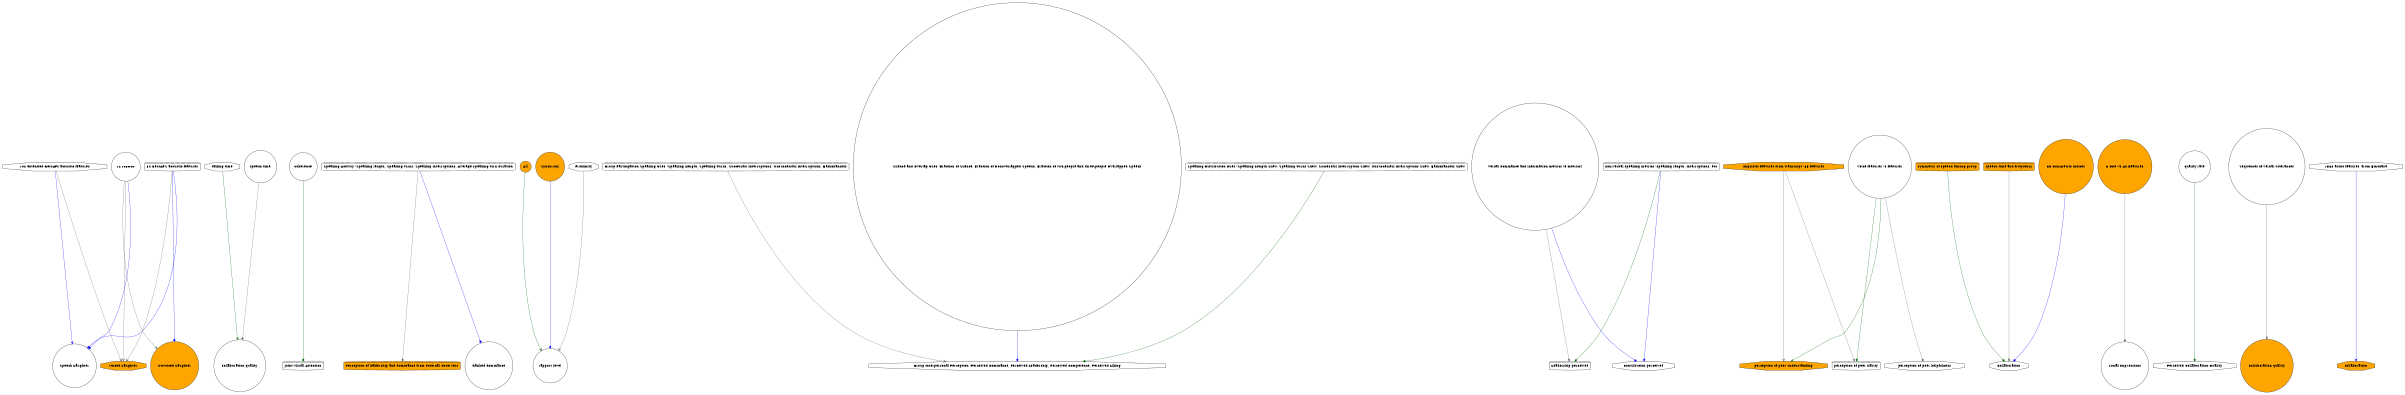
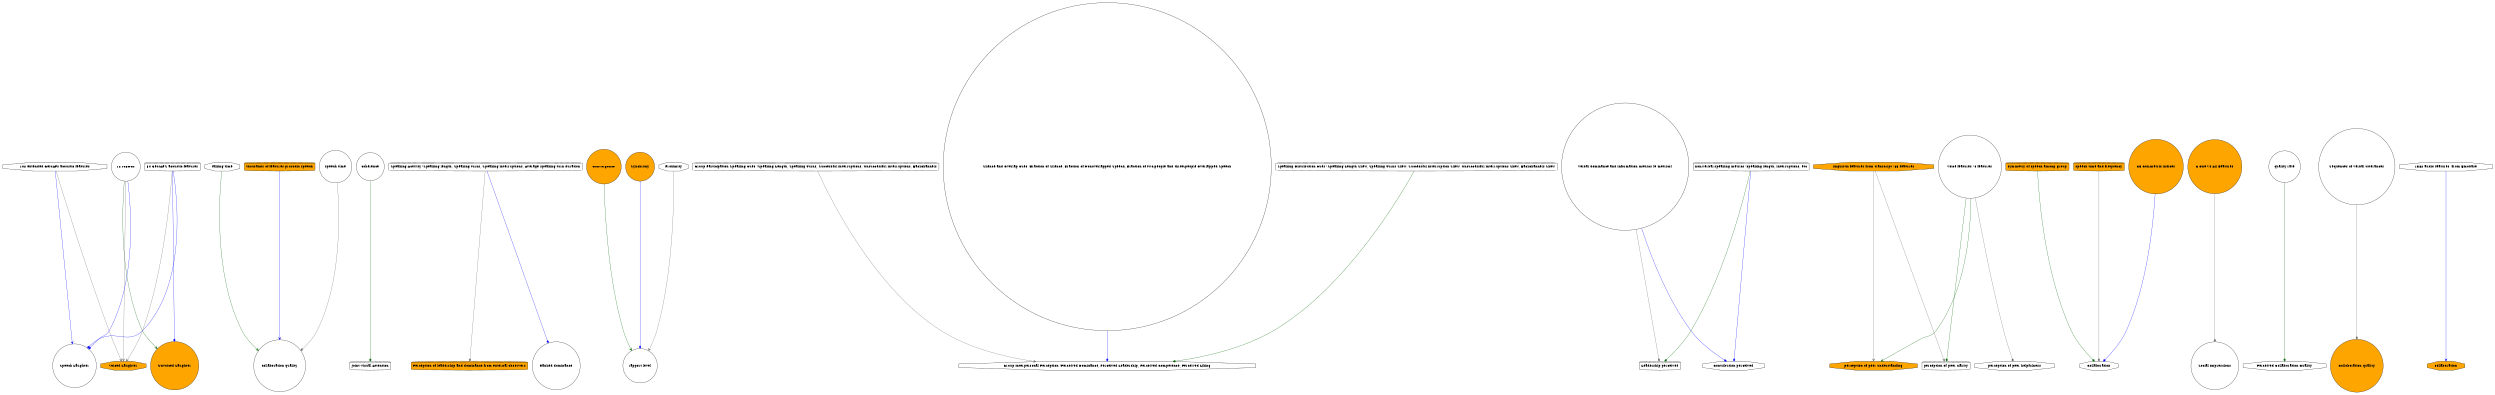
node "thousands of features prosodic speech": added
node "All": label "All" -> "Convergence"
edge "12 MFCCs" -> "Unvoiced Laughter": color gray40 -> darkgreen
